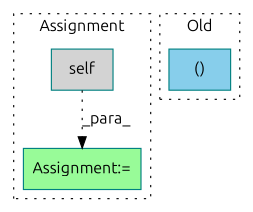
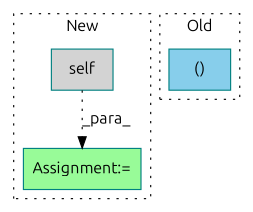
cluster "Assignment": label "Assignment" -> "New"
